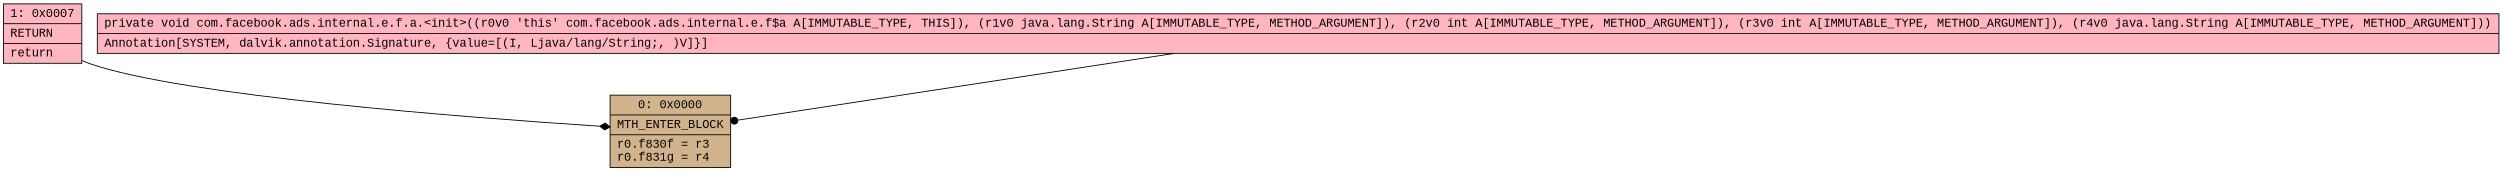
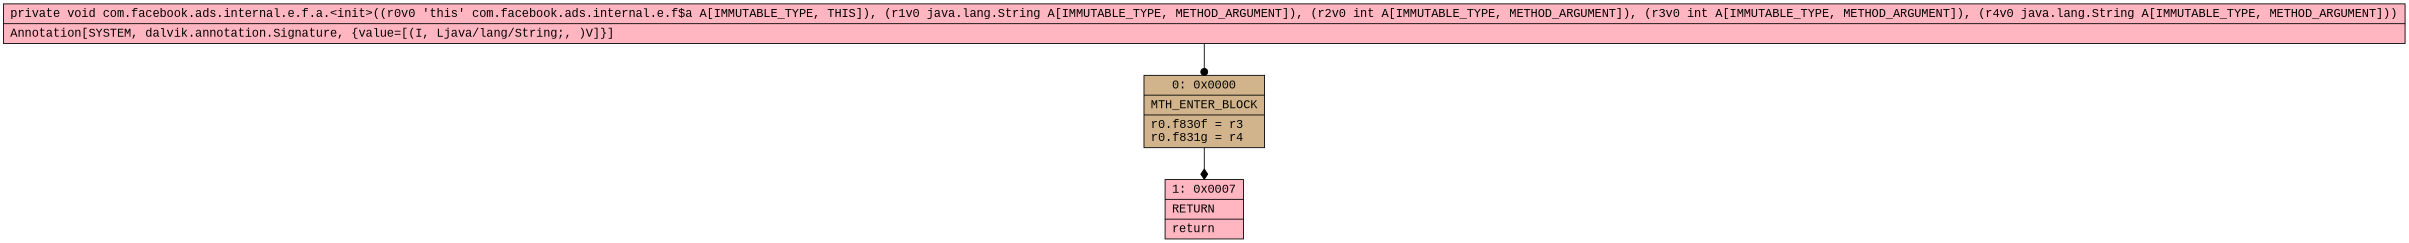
edge "1: 0x0007" -> "0: 0x0000": reversed
